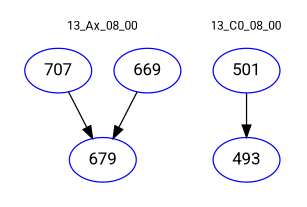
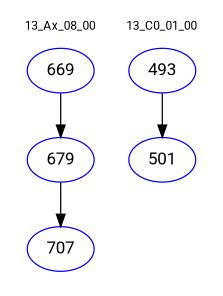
cluster "13_C0_08_00": label "13_C0_08_00" -> "13_C0_01_00"
edge "501" -> "493": reversed
edge "707" -> "679": reversed
